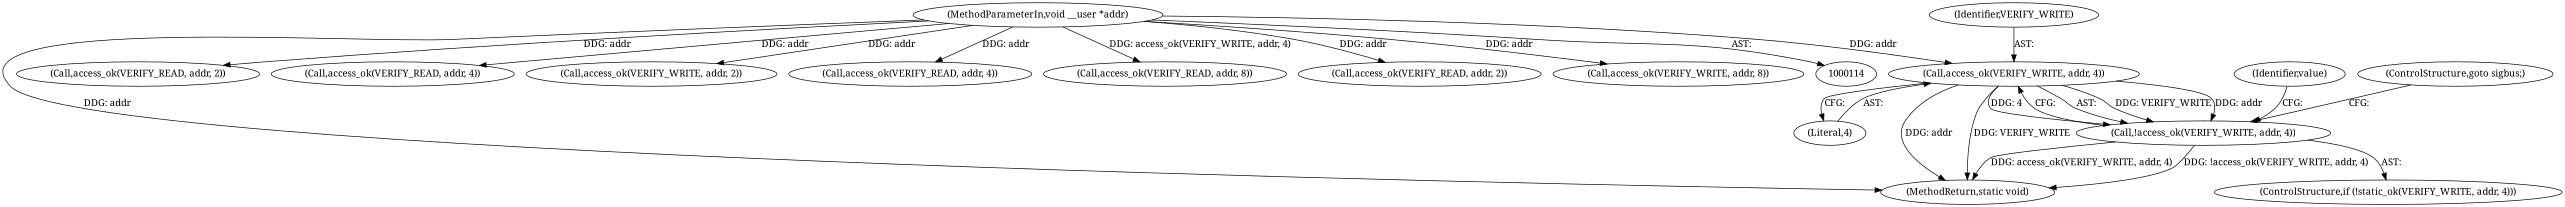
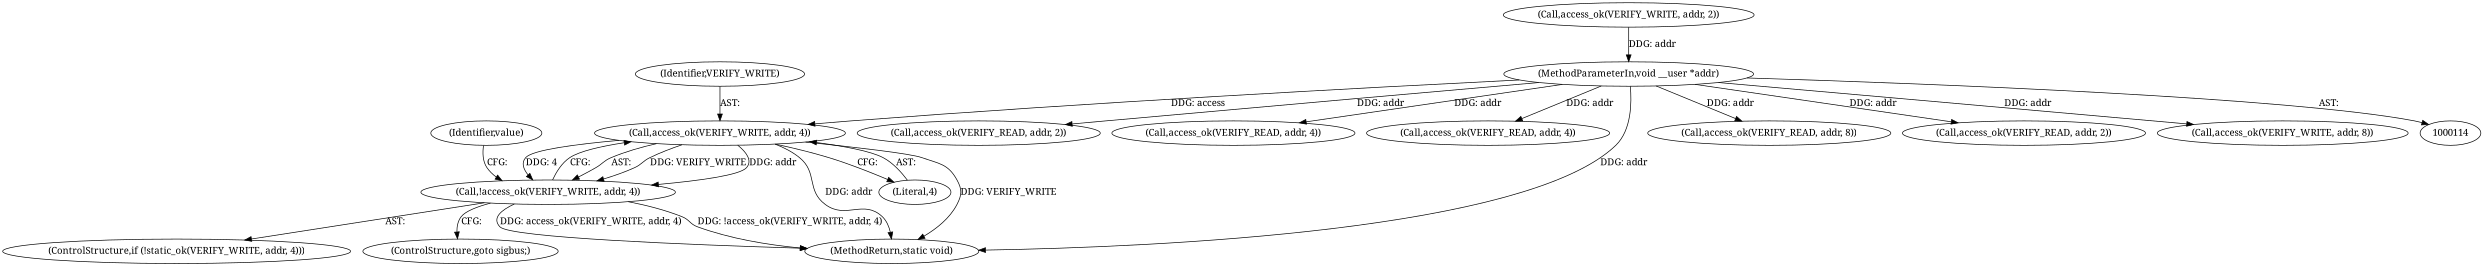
edge "(MethodParameterIn,void __user *addr)" -> "(Call,access_ok(VERIFY_WRITE, addr, 2))": reversed
edge "(MethodParameterIn,void __user *addr)" -> "(Call,access_ok(VERIFY_READ, addr, 8))": label "DDG: access_ok(VERIFY_WRITE, addr, 4)" -> "DDG: addr"
edge "(MethodParameterIn,void __user *addr)" -> "(Call,access_ok(VERIFY_WRITE, addr, 4))": label "DDG: addr" -> "DDG: access"
edge "(ControlStructure,goto sigbus;)" -> "(Call,!access_ok(VERIFY_WRITE, addr, 4))": reversed
